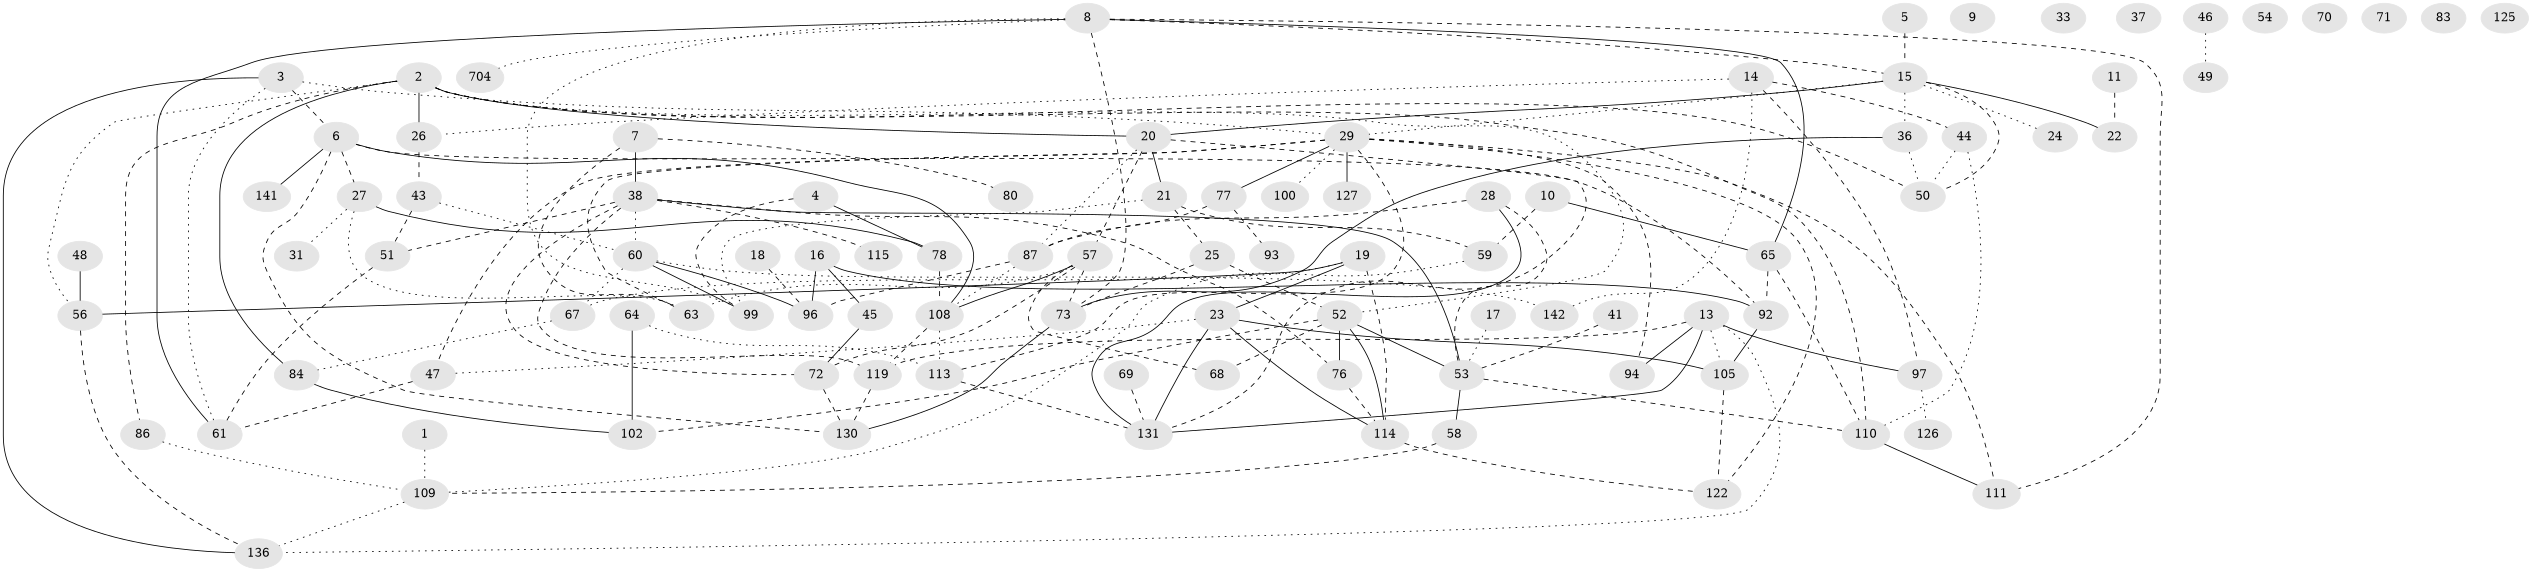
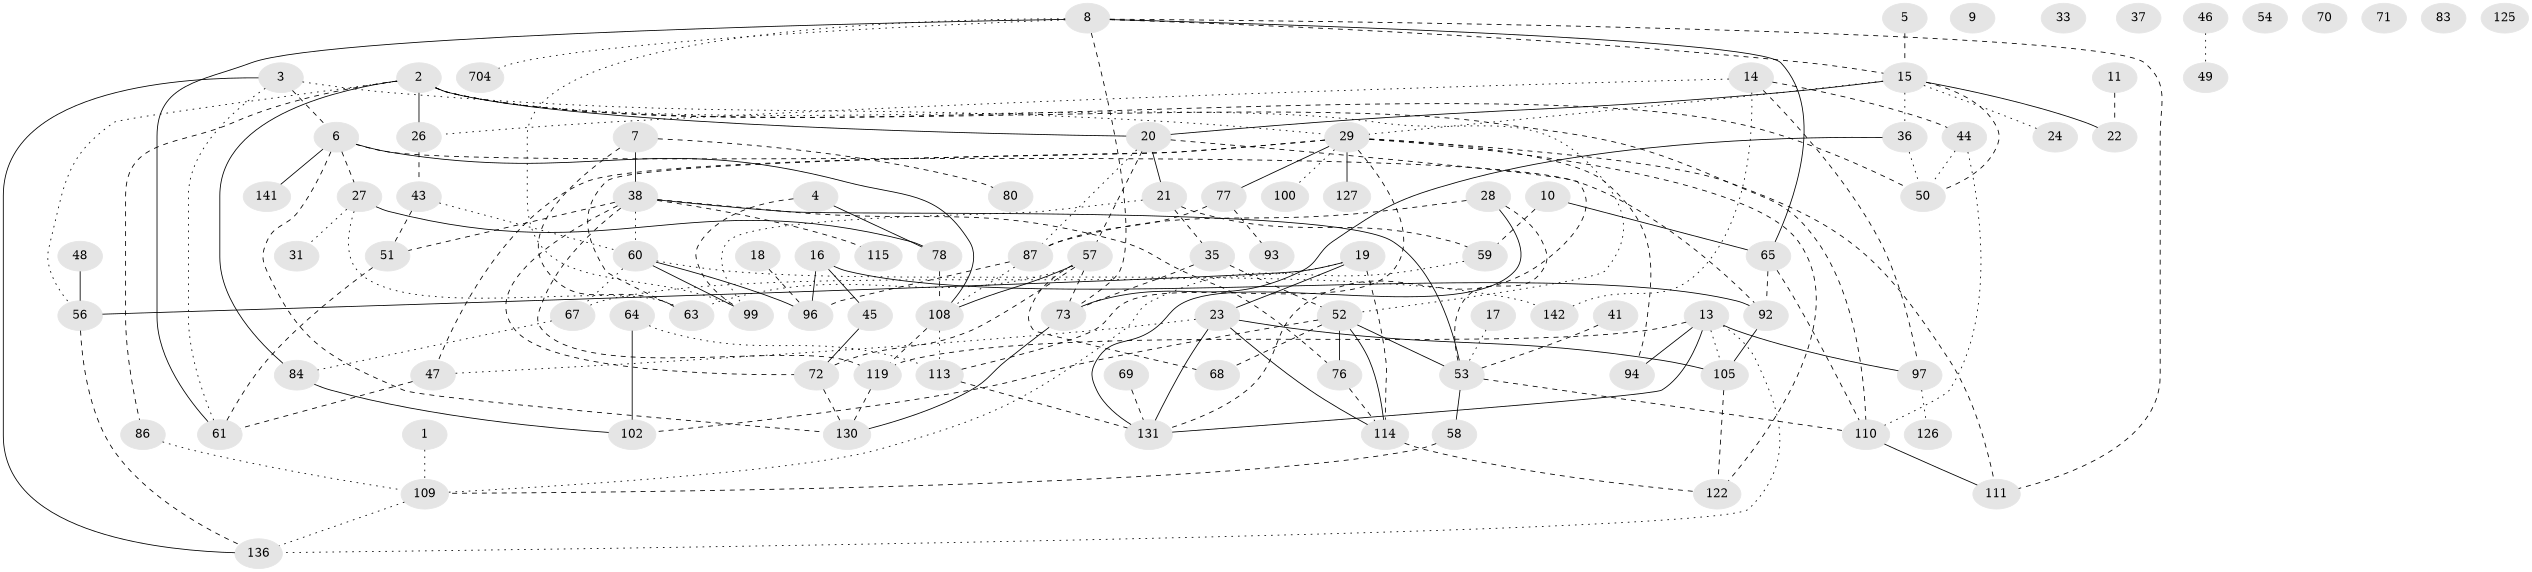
node "25": label "25" -> "35"
